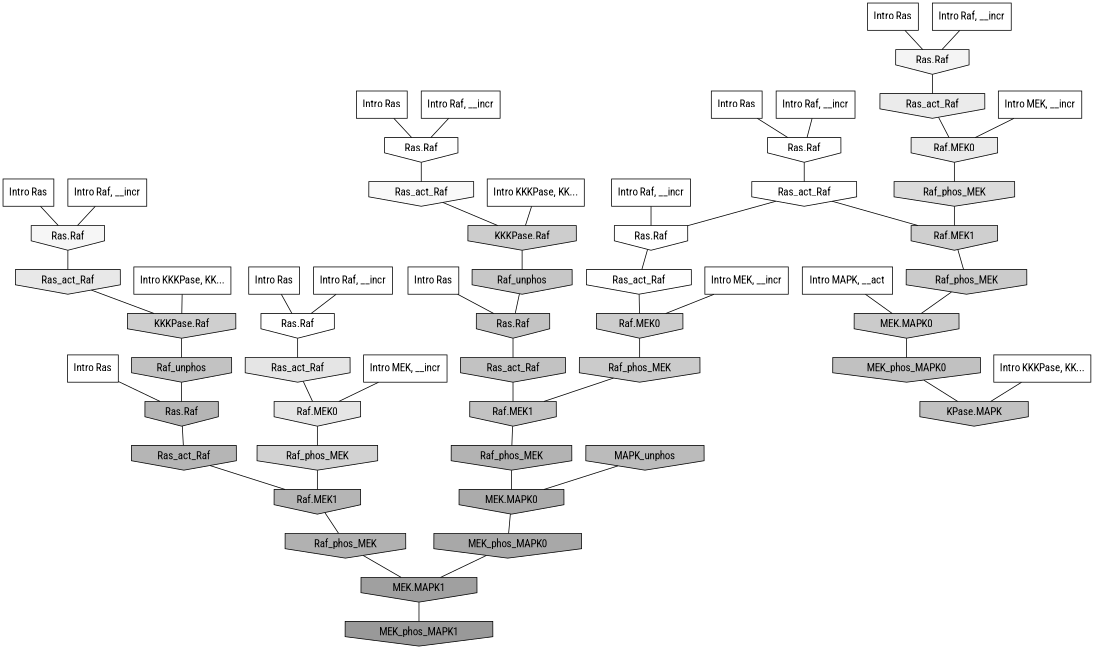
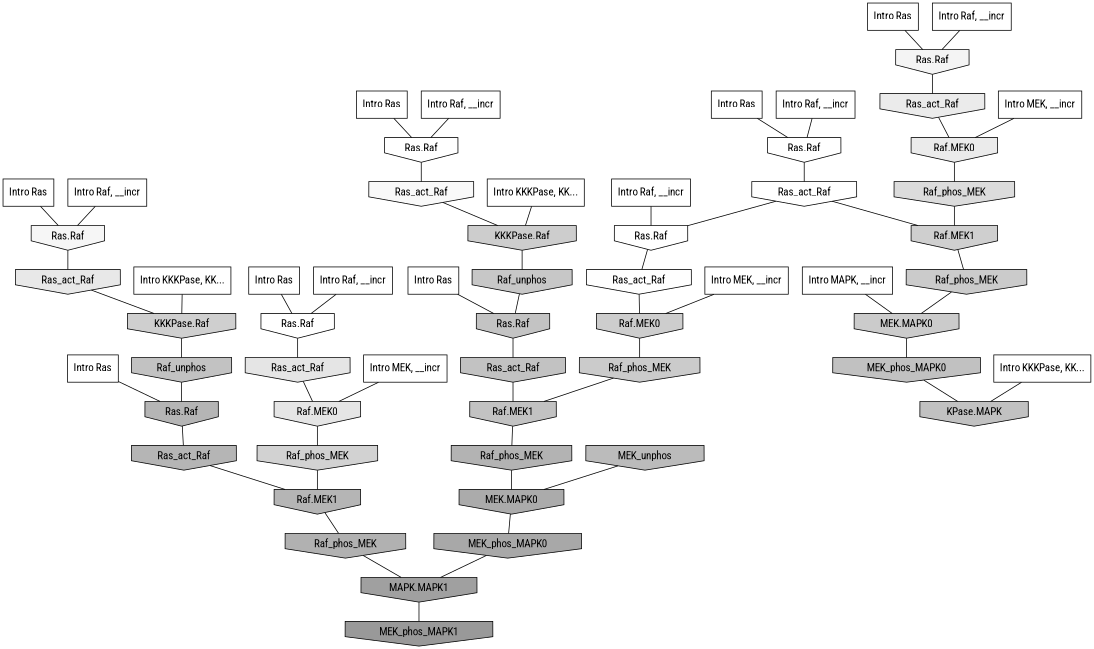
node "Intro MAPK, __act": label "Intro MAPK, __act" -> "Intro MAPK, __incr"
node "MAPK_unphos": label "MAPK_unphos" -> "MEK_unphos"
node "MEK.MAPK1": label "MEK.MAPK1" -> "MAPK.MAPK1"
